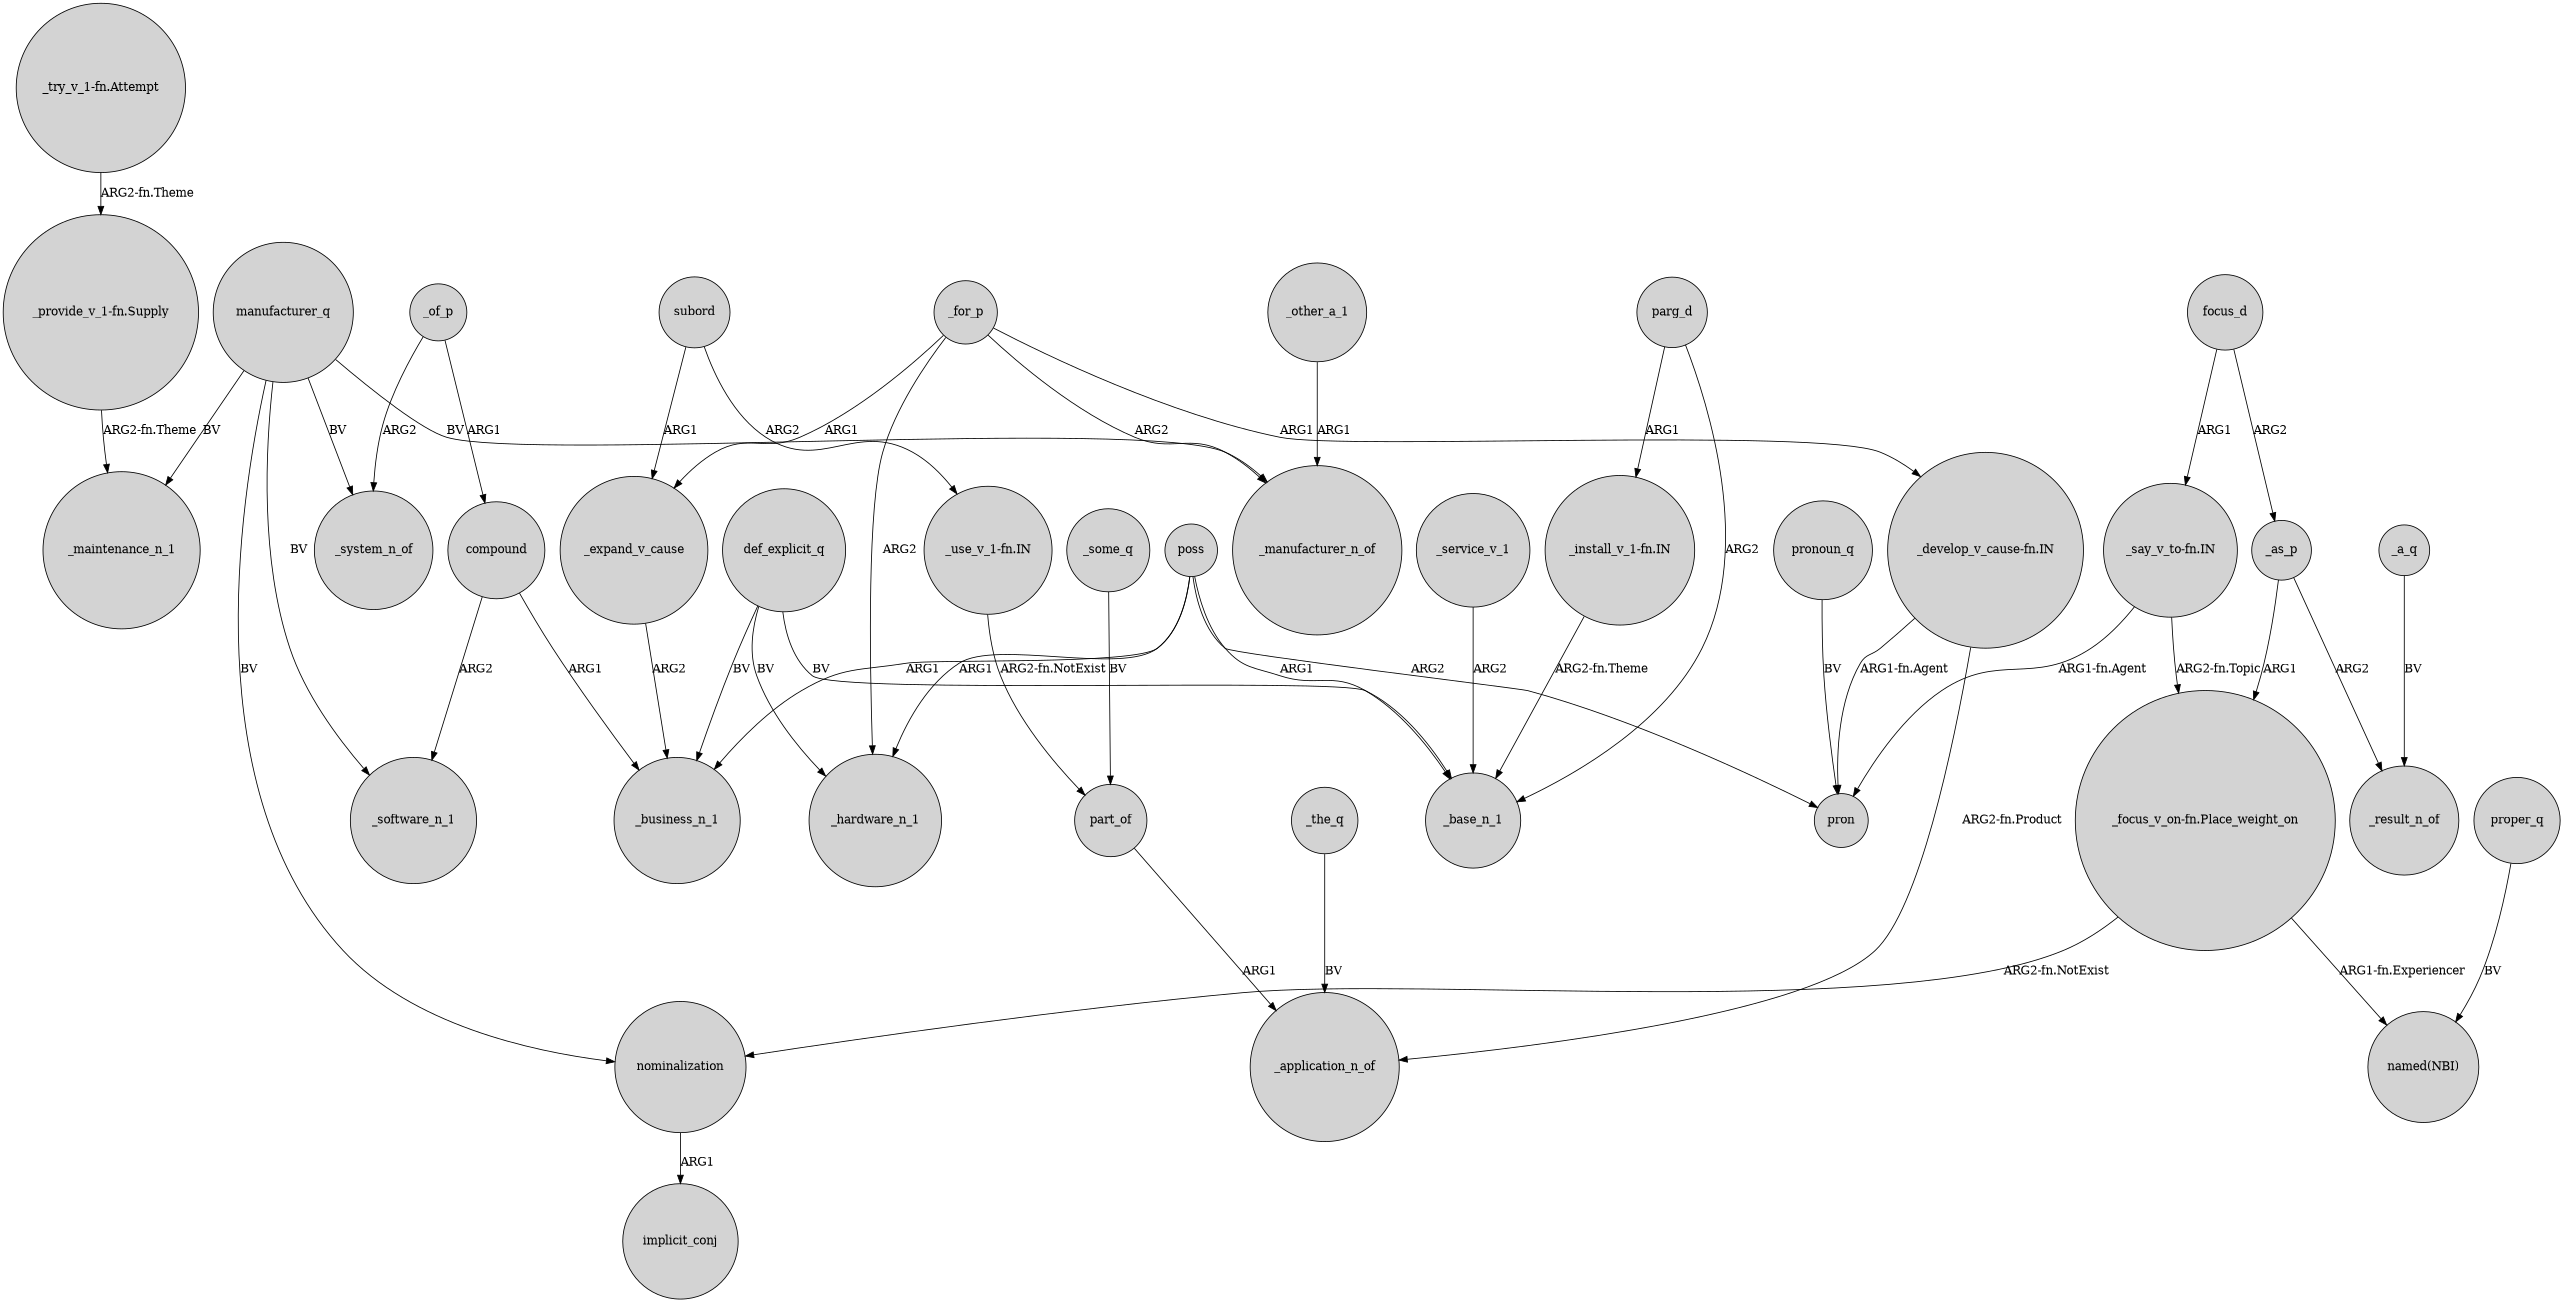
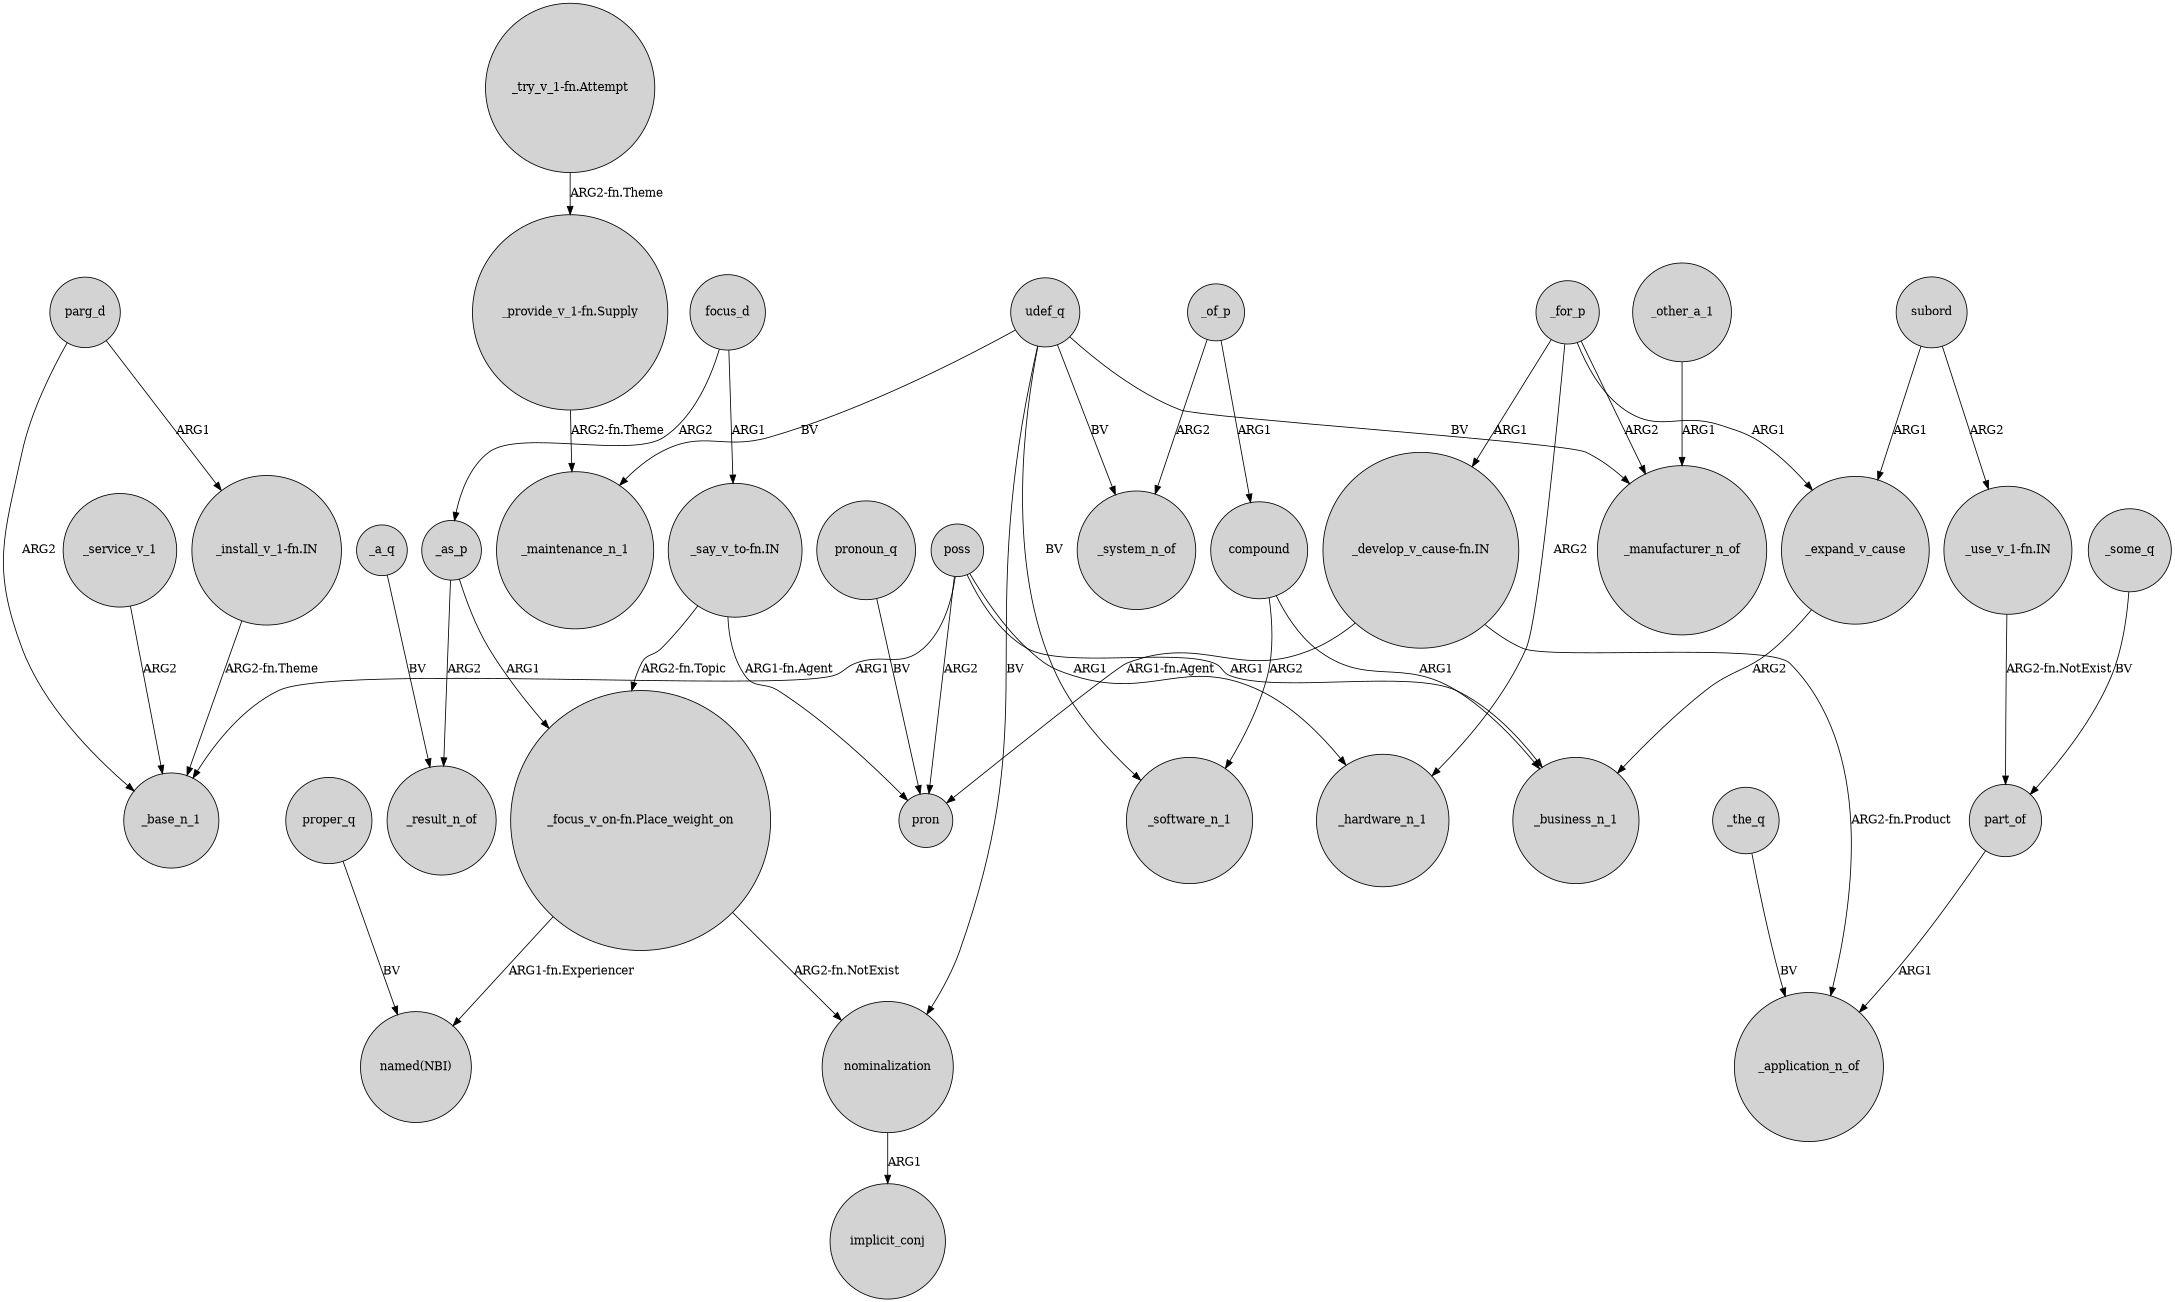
node "manufacturer_q": label "manufacturer_q" -> "udef_q"
node "def_explicit_q": removed
